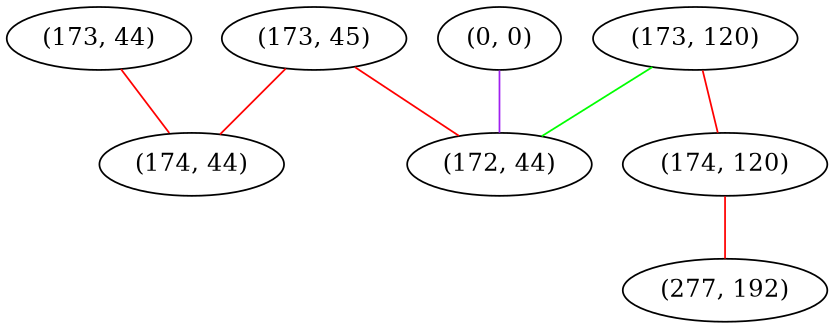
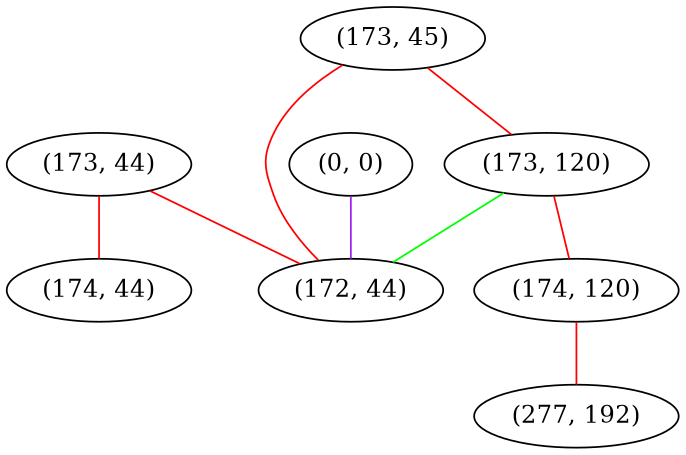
edge "(173, 45)" -- "(174, 44)": now "(173, 45)" -- "(173, 120)"
edge "(173, 44)" -- "(172, 44)": added
